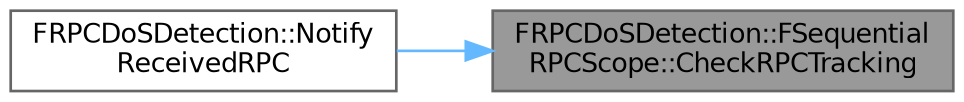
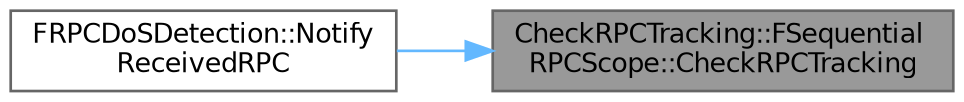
node "FRPCDoSDetection::FSequential RPCScope::CheckRPCTracking": label "FRPCDoSDetection::FSequential RPCScope::CheckRPCTracking" -> "CheckRPCTracking::FSequential RPCScope::CheckRPCTracking"
